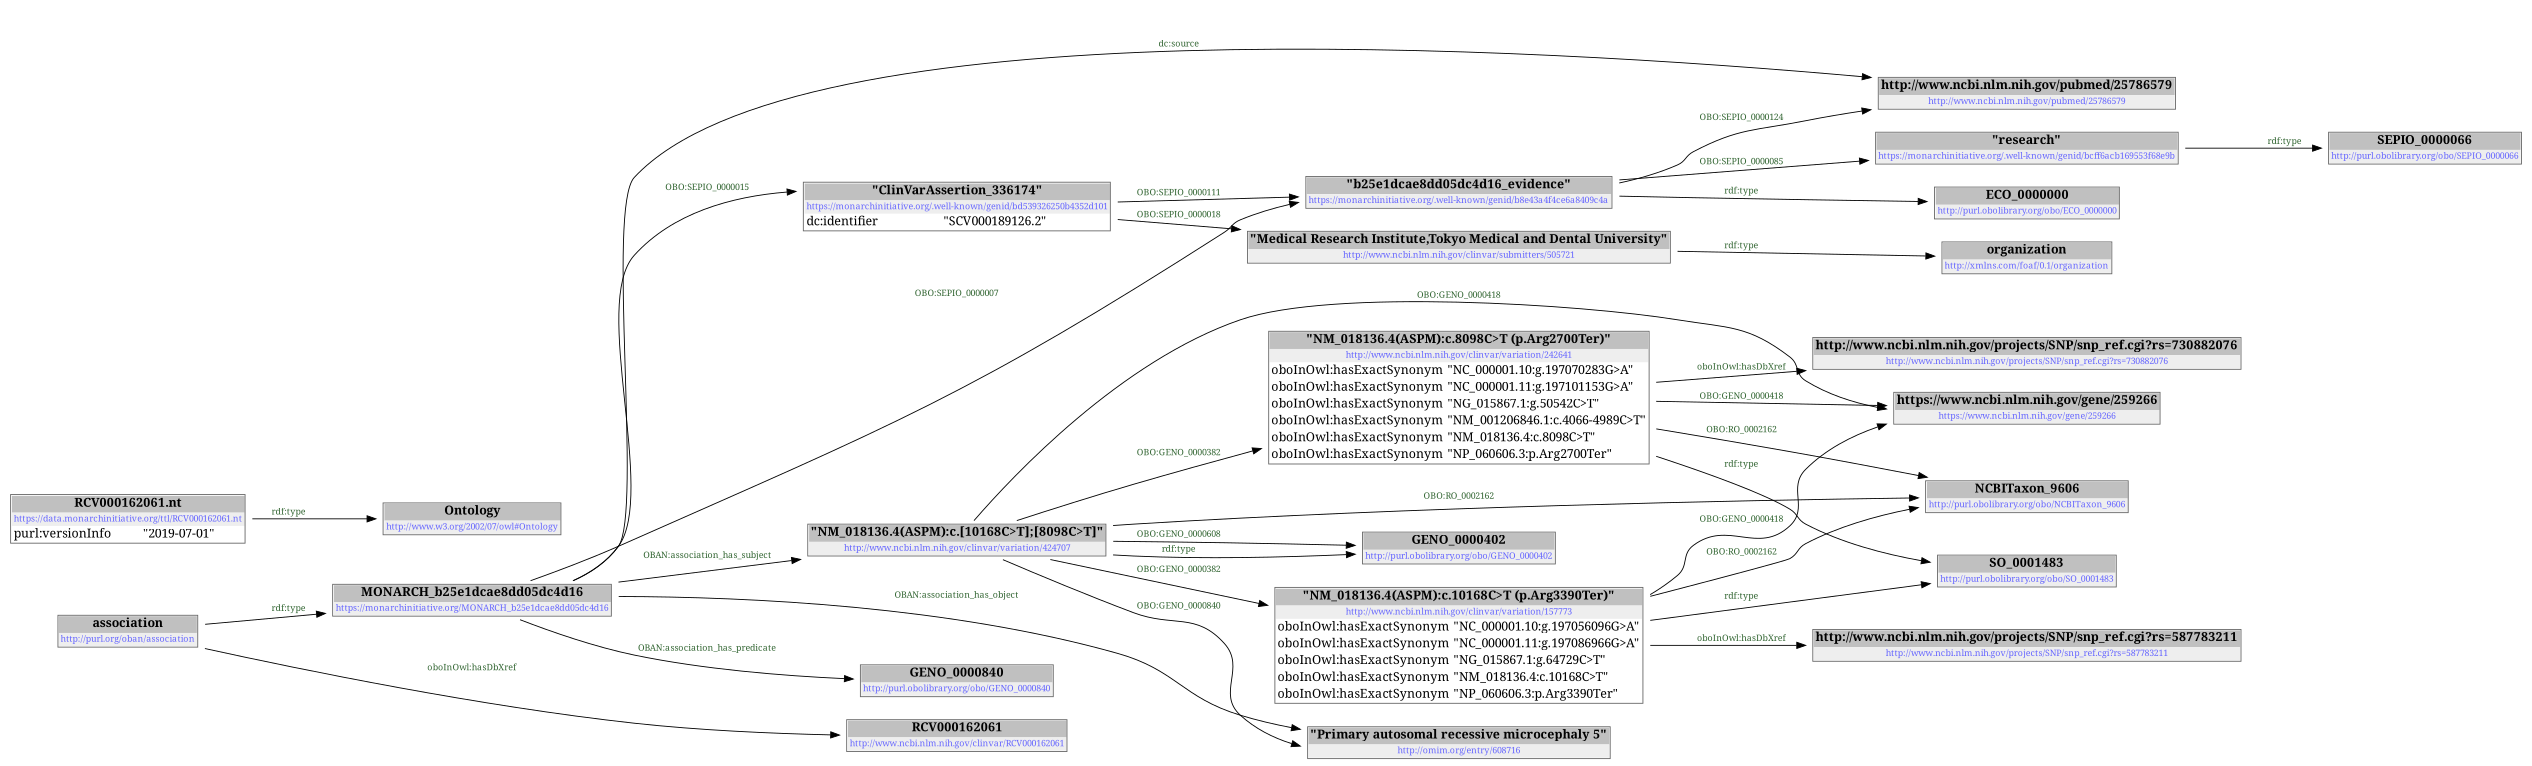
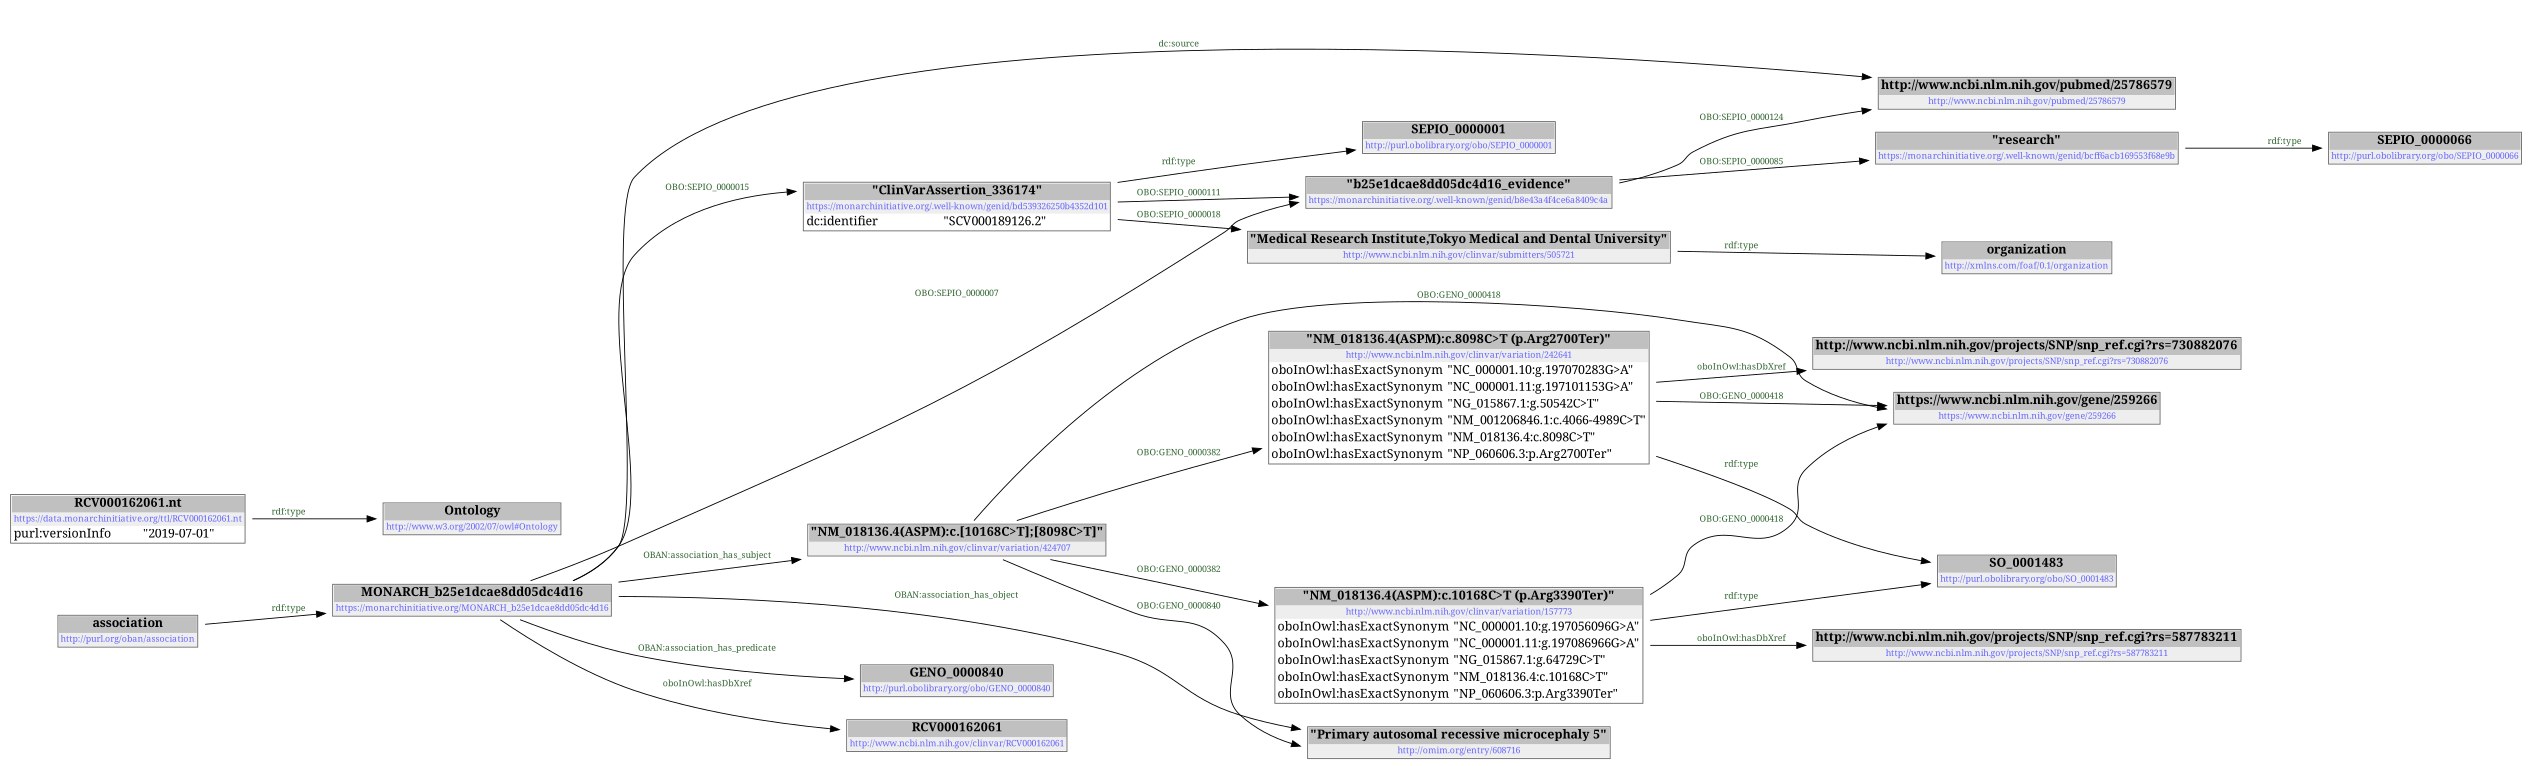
node "SEPIO_0000001": added
node "ECO_0000000": removed
node "NCBITaxon_9606": removed
node "GENO_0000402": removed
edge "association" -> "RCV000162061": now "MONARCH_b25e1dcae8dd05dc4d16" -> "RCV000162061"
